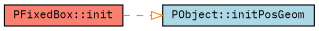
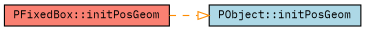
node "PFixedBox::init": label "PFixedBox::init" -> "PFixedBox::initPosGeom"
